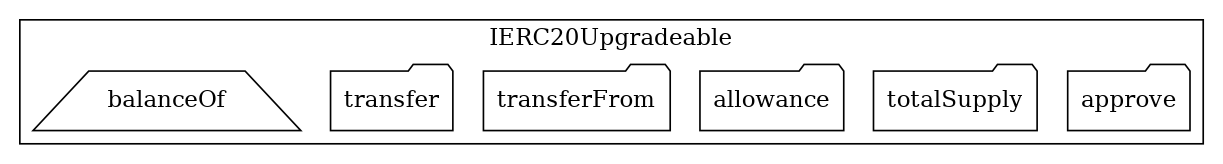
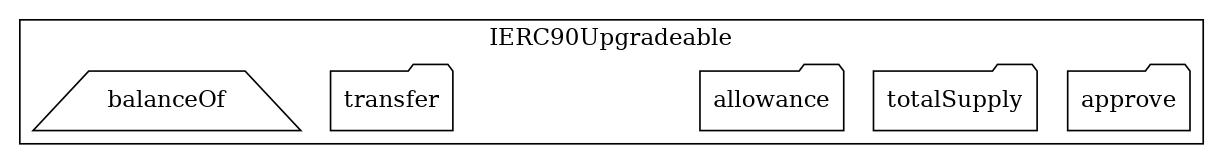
cluster "IERC20Upgradeable": label "IERC20Upgradeable" -> "IERC90Upgradeable"
node "transferFrom": removed
